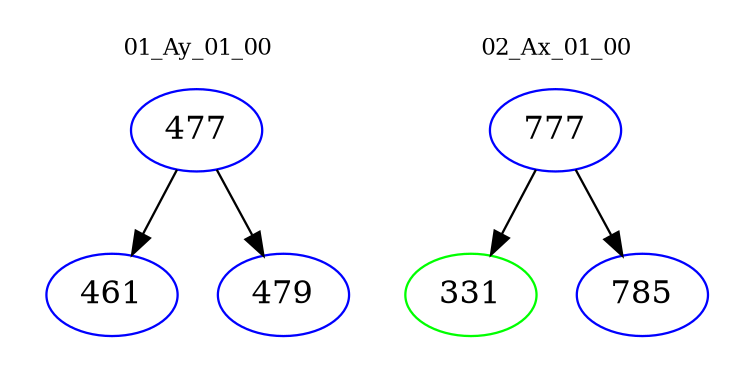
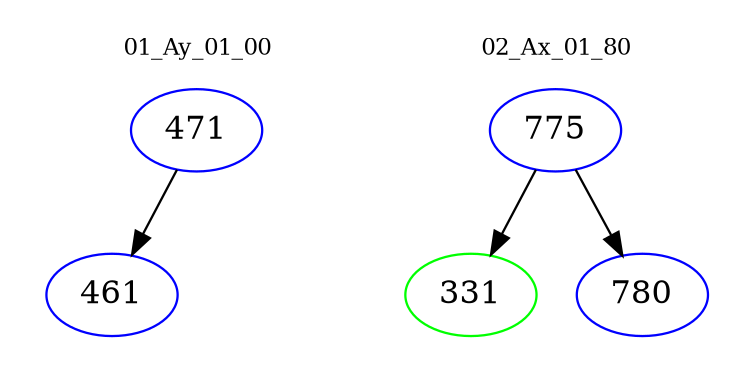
cluster "02_Ax_01_00": label "02_Ax_01_00" -> "02_Ax_01_80"
node "477": label "477" -> "471"
node "777": label "777" -> "775"
node "479": removed
node "785": label "785" -> "780"
